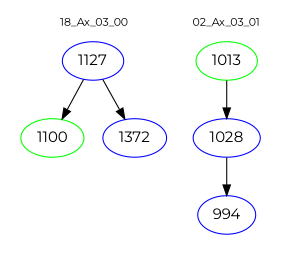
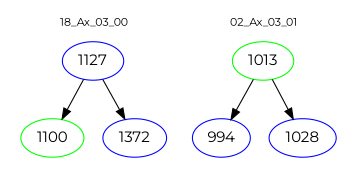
edge "1028" -> "994": now "1013" -> "994"
